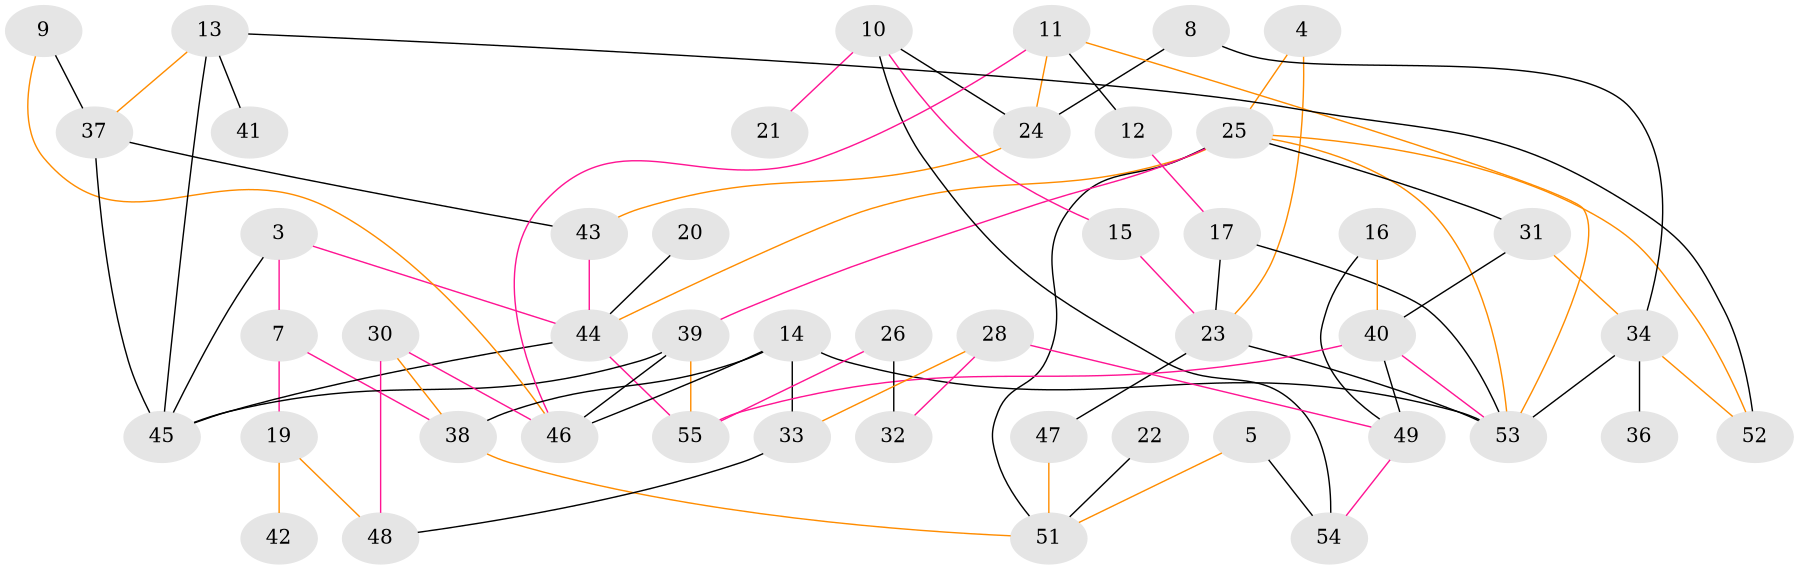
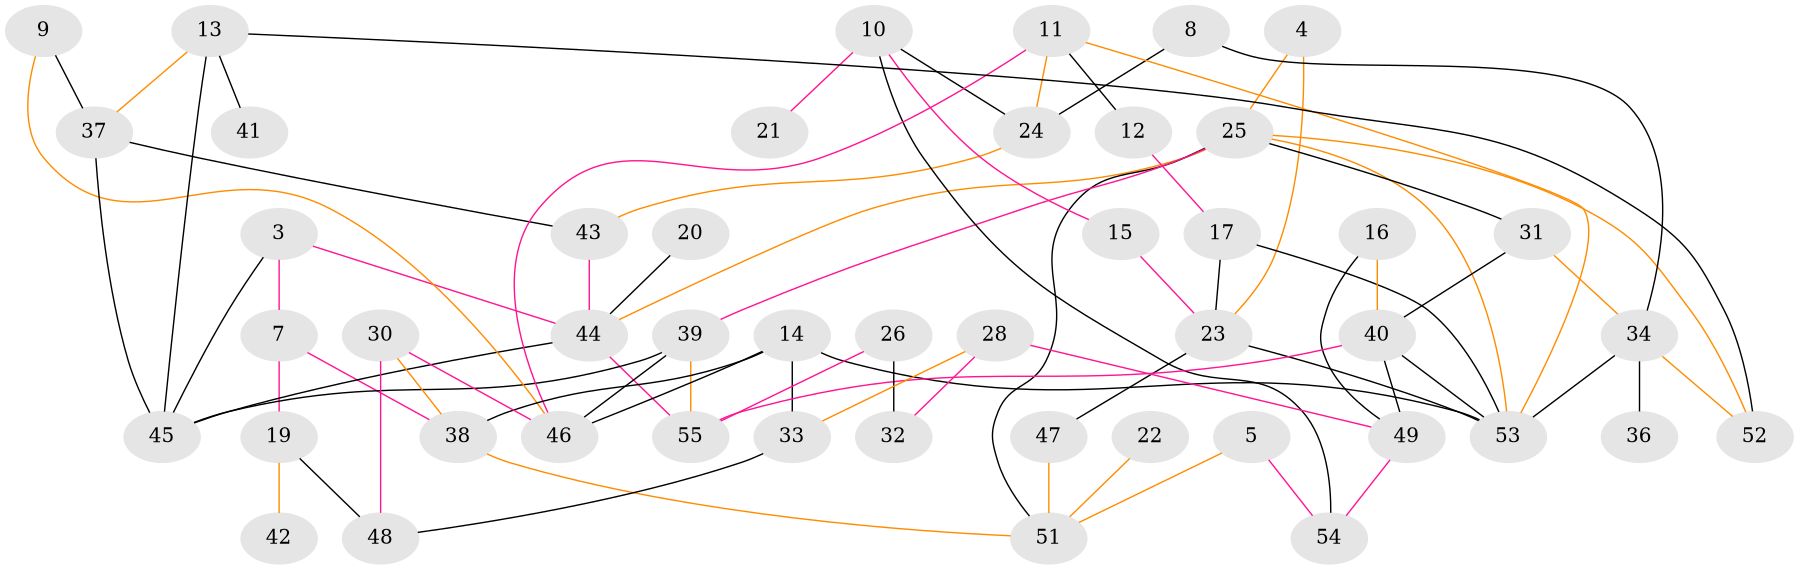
edge "40" -- "53": color deeppink -> black
edge "19" -- "48": color darkorange -> black
edge "22" -- "51": color black -> darkorange
edge "5" -- "54": color black -> deeppink
